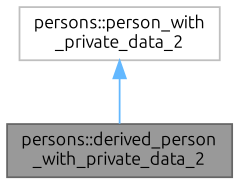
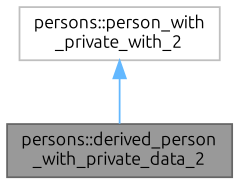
node "persons::person_with _private_data_2": label "persons::person_with _private_data_2" -> "persons::person_with _private_with_2"
